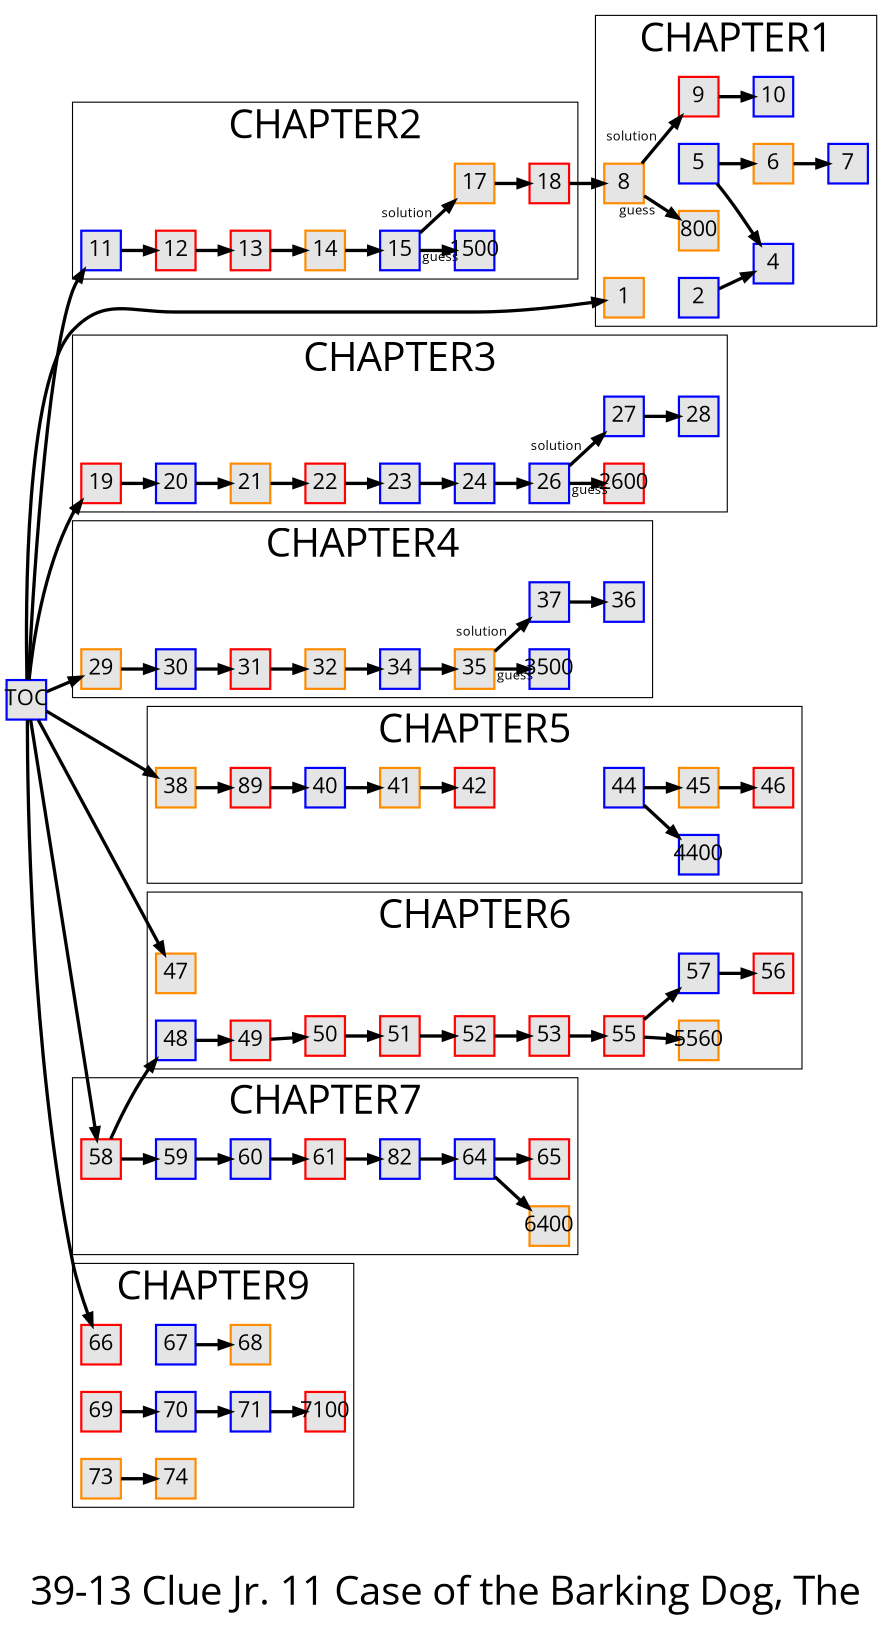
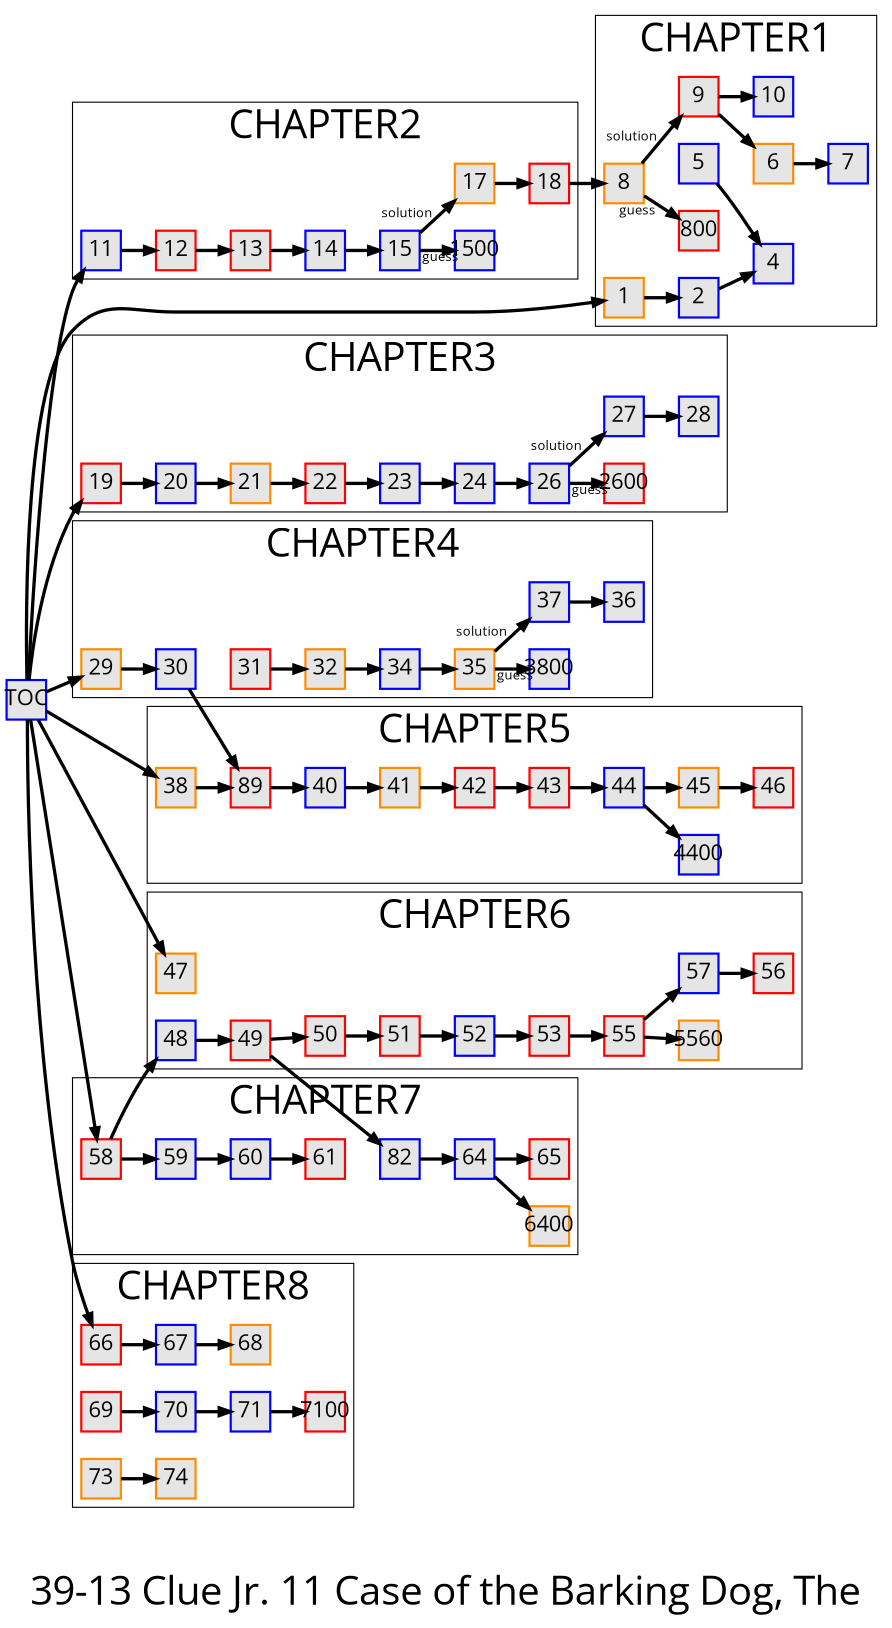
edge "5" -> "6": now "9" -> "6"
node "800": color darkorange -> red
node "14": color darkorange -> blue
edge "1" -> "2": added
edge "30" -> "31": now "30" -> "89"
node "3500": label "3500" -> "3800"
node "43": added
node "52": color red -> blue
edge "61" -> "82": now "49" -> "82"
cluster "CHAPTER9": label "CHAPTER9" -> "CHAPTER8"
edge "66" -> "67": added
